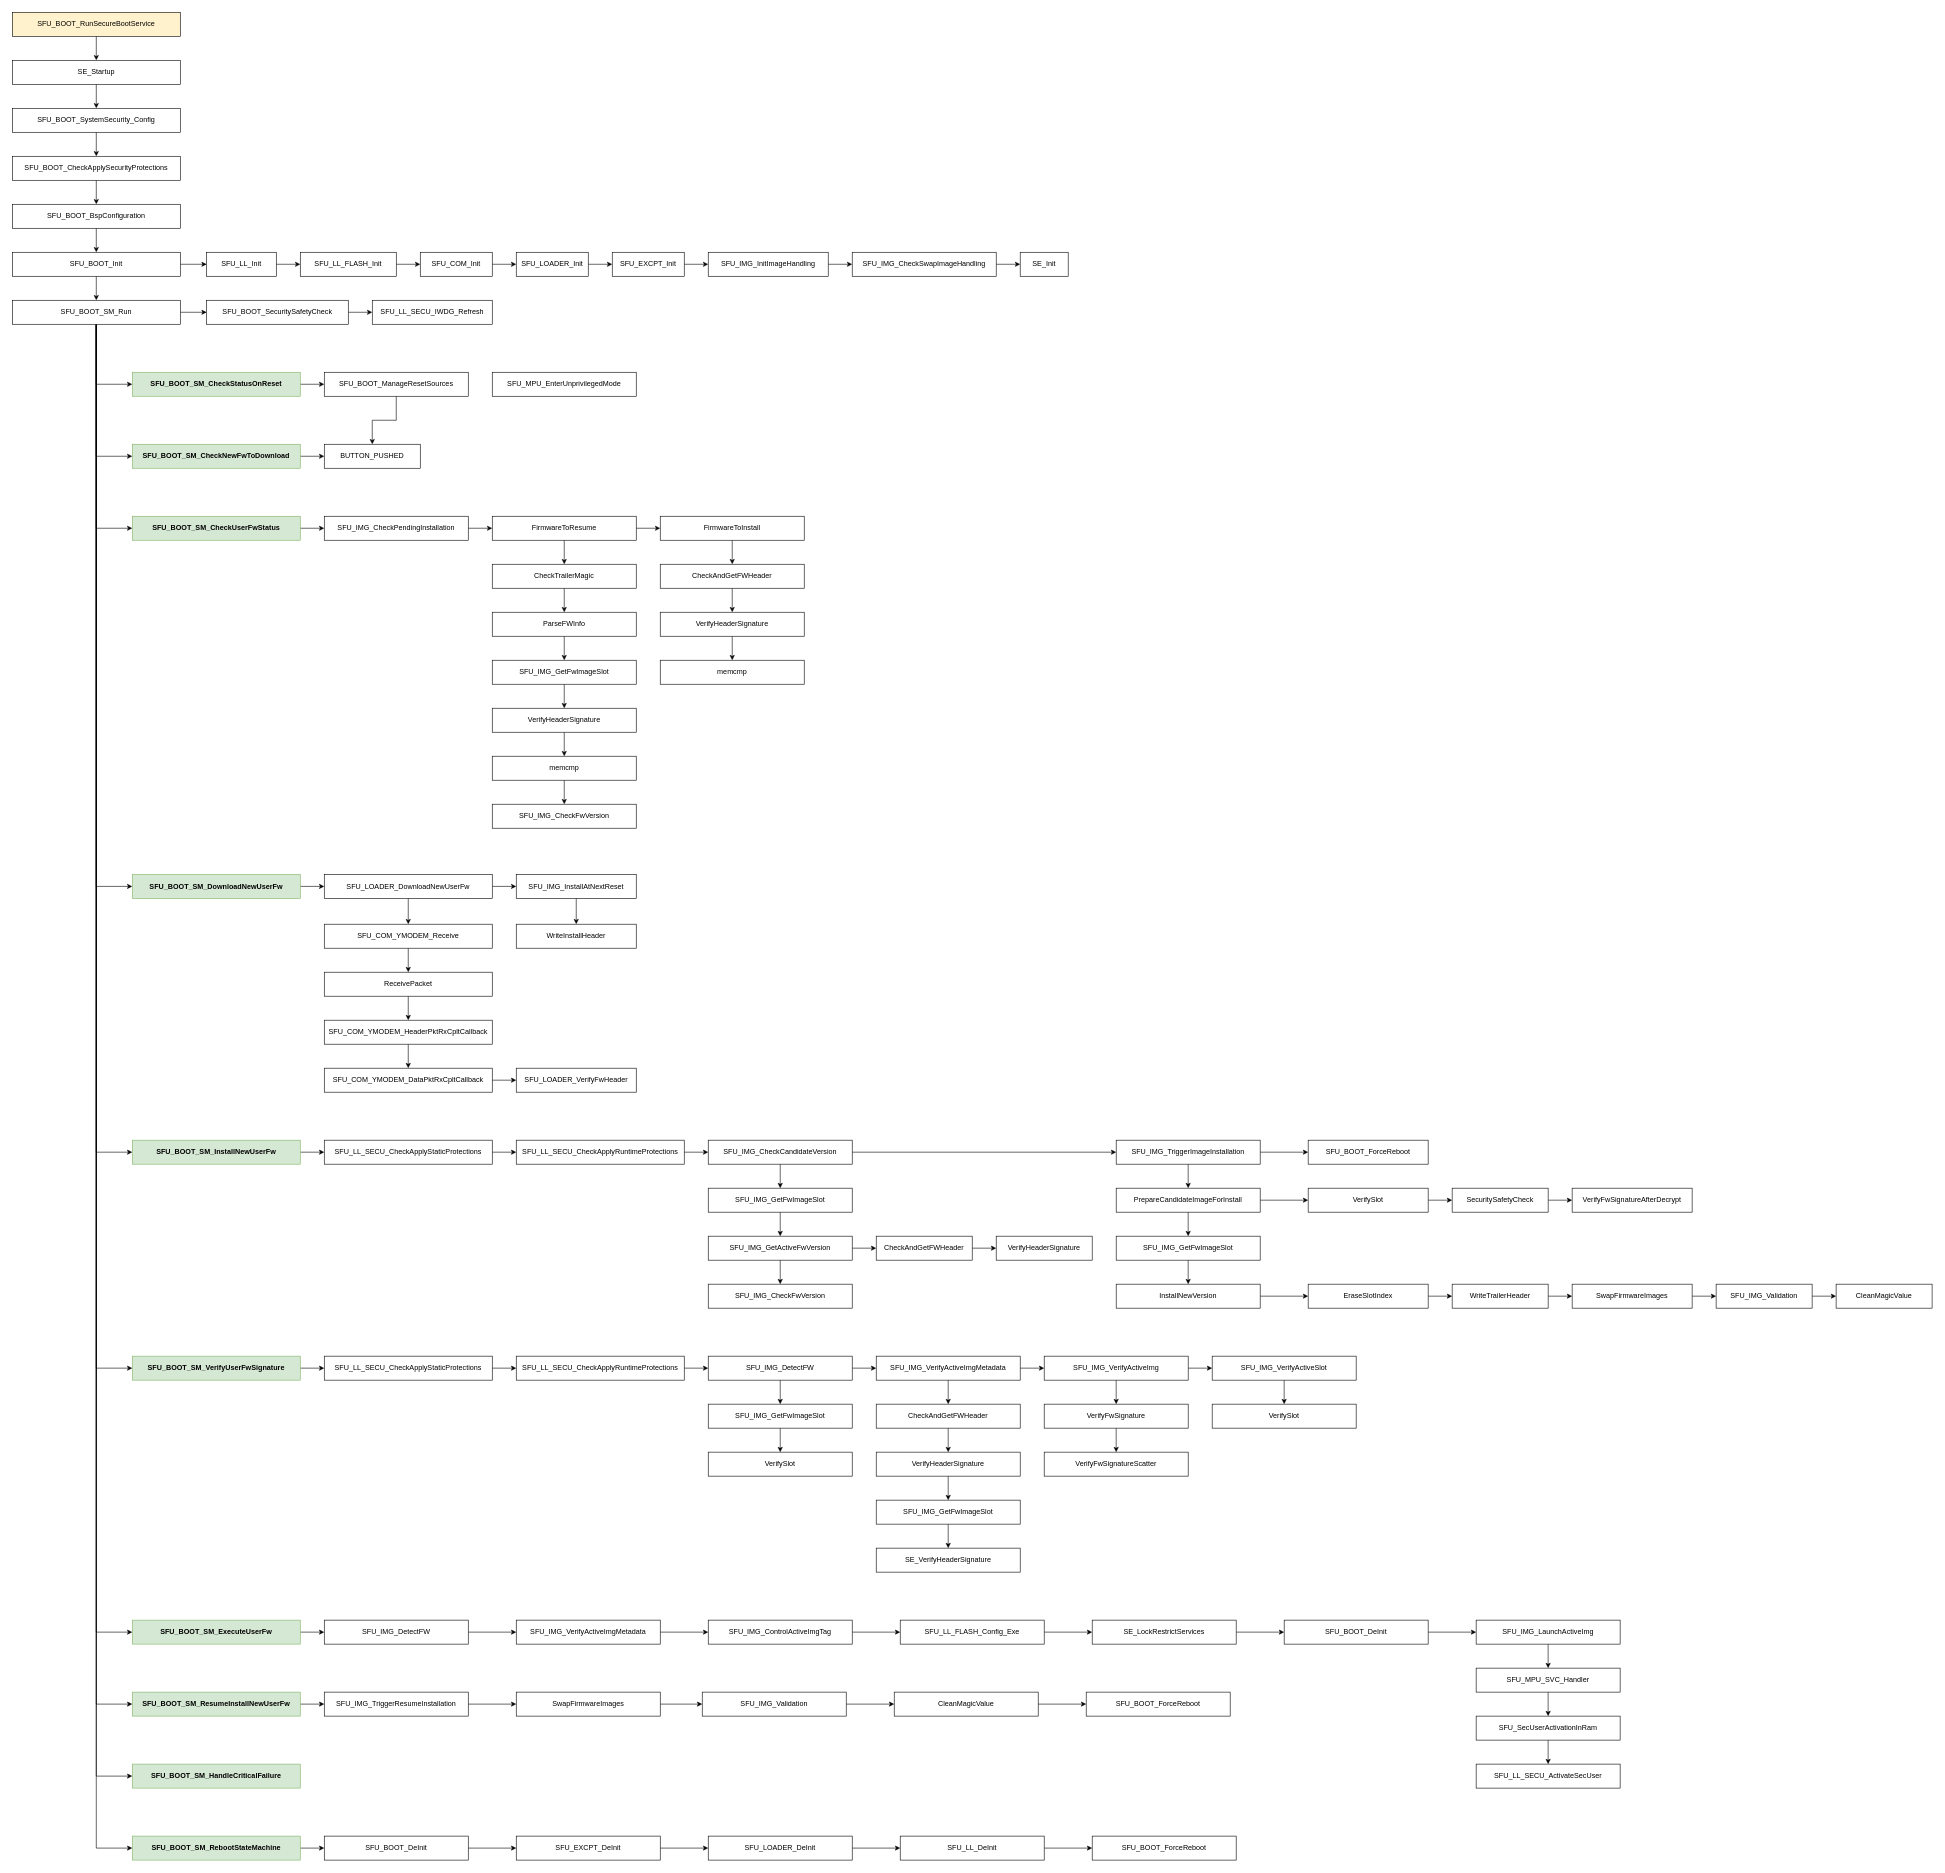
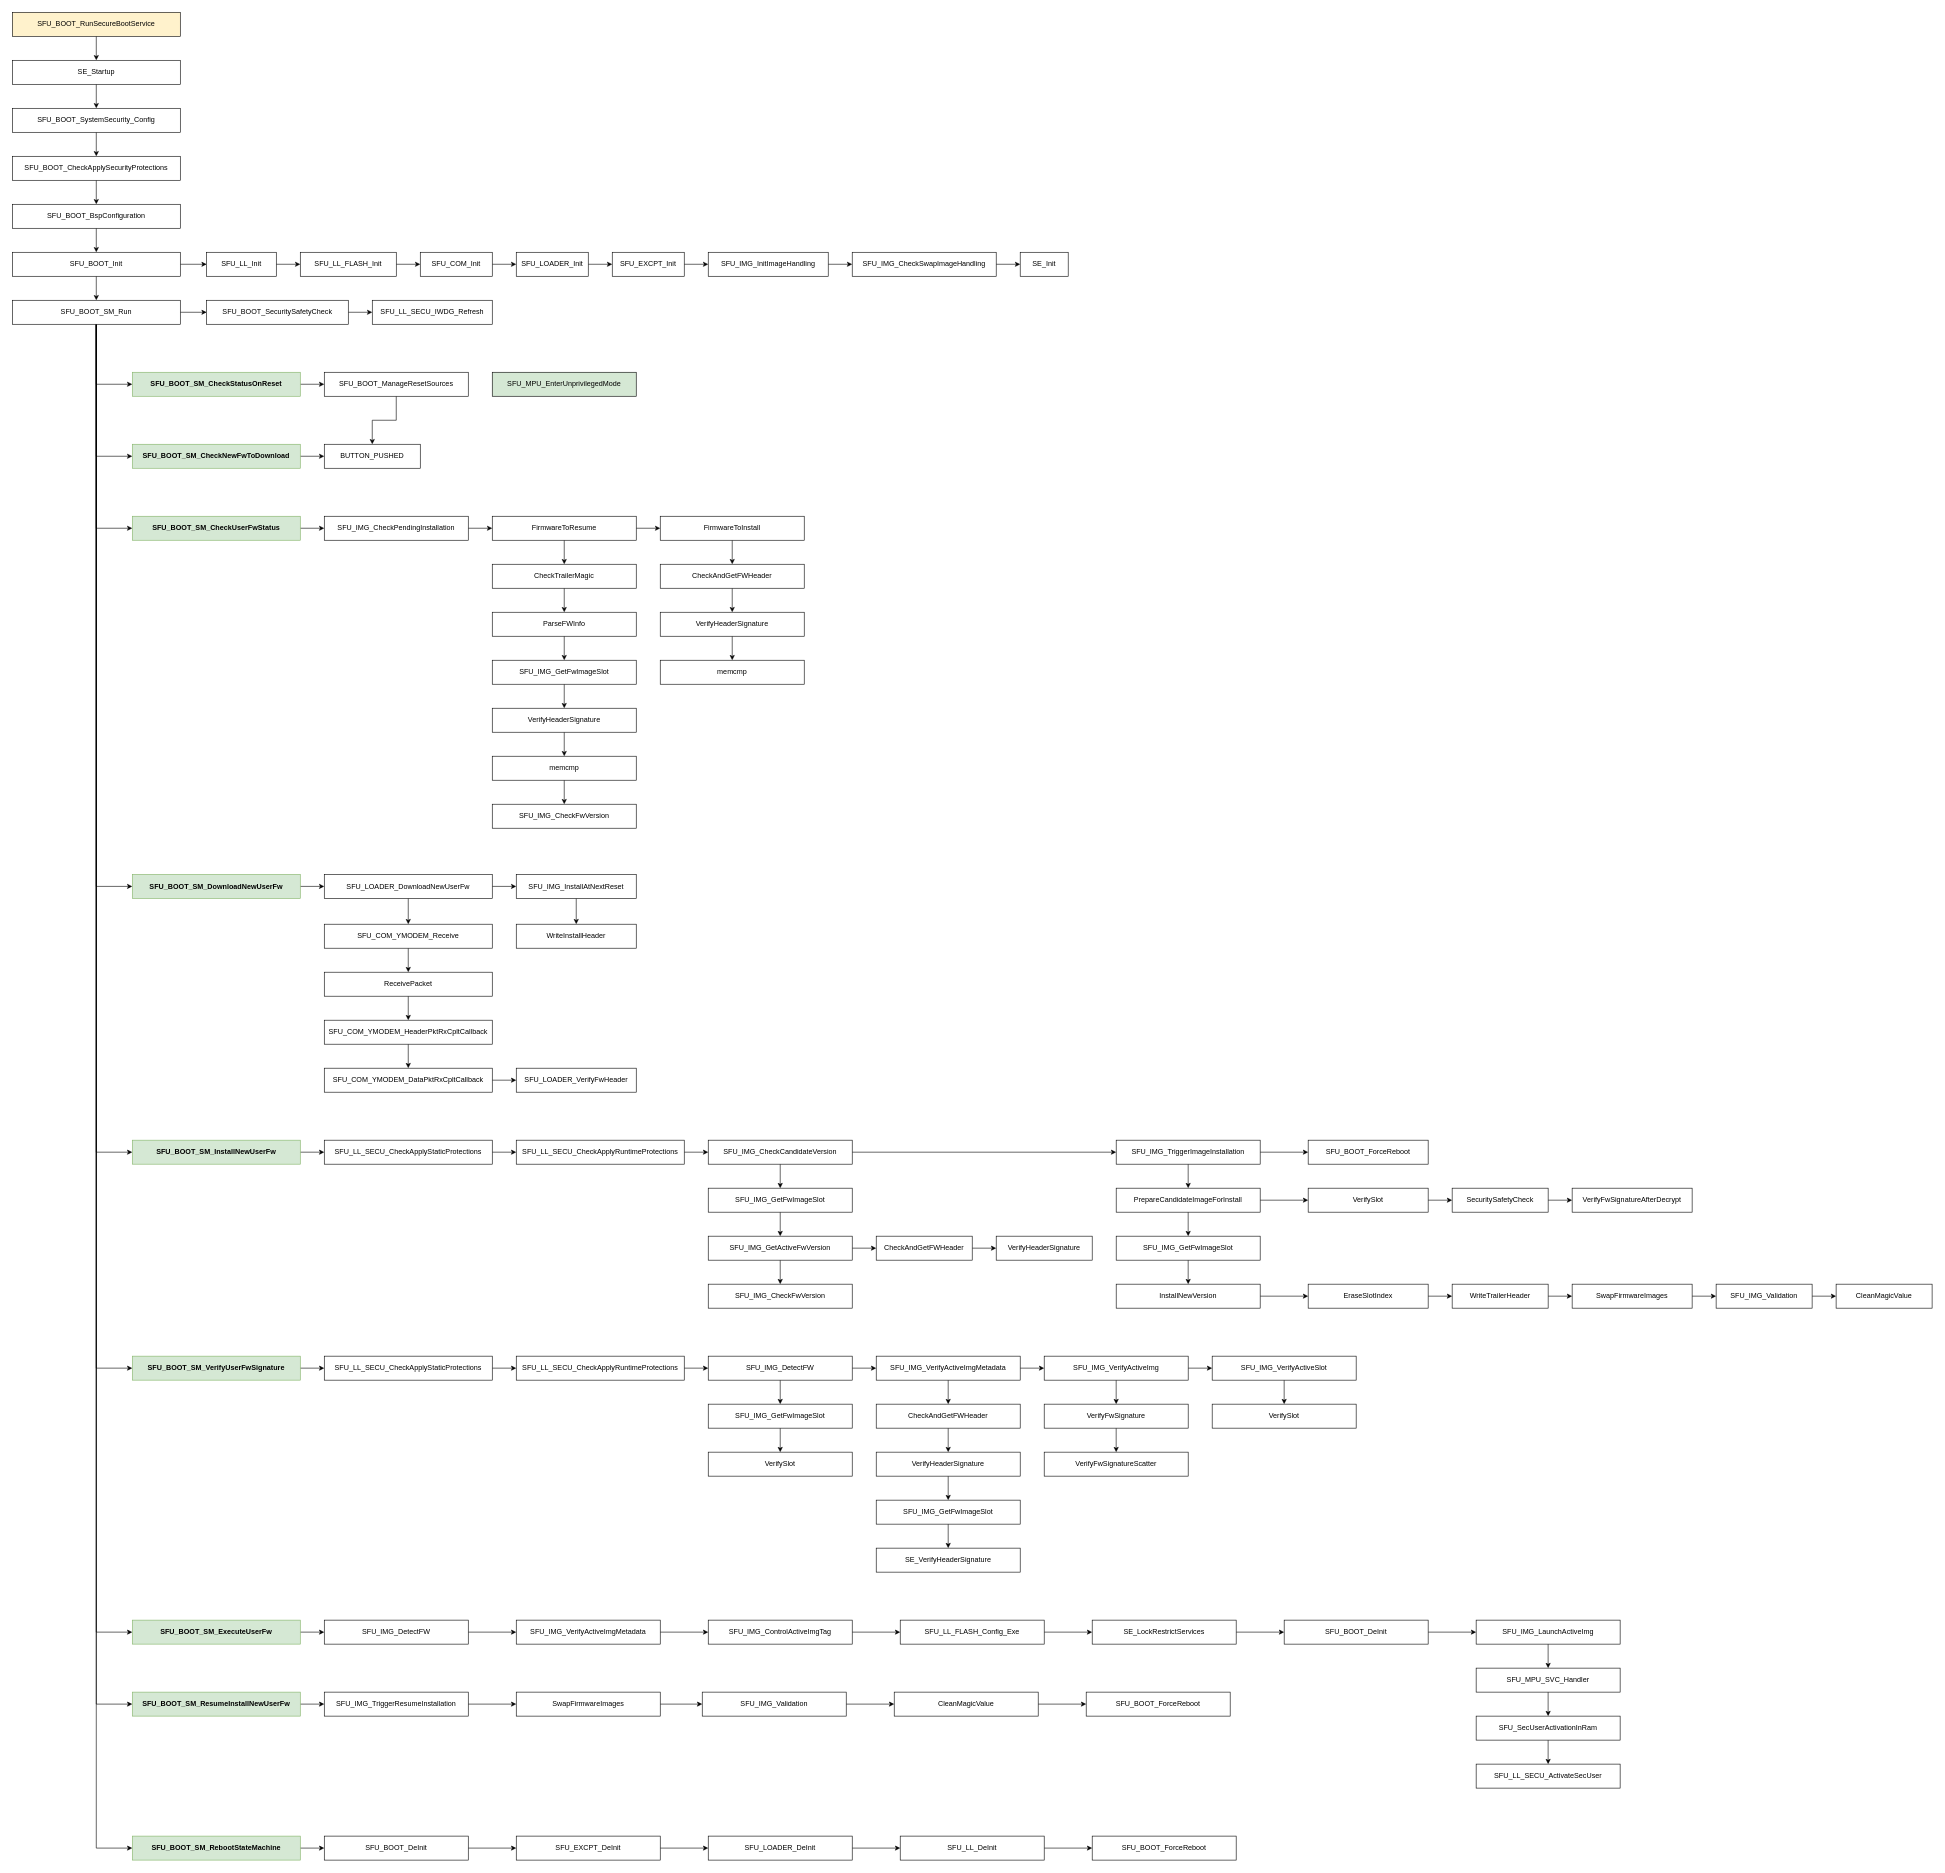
node "SFU_MPU_EnterUnprivilegedMode": fillcolor #ffffff -> #d5e8d4
edge "SFU_BOOT_SM_Run" -> "SFU_BOOT_SM_HandleCriticalFailure": removed
node "SFU_BOOT_SM_HandleCriticalFailure": removed
